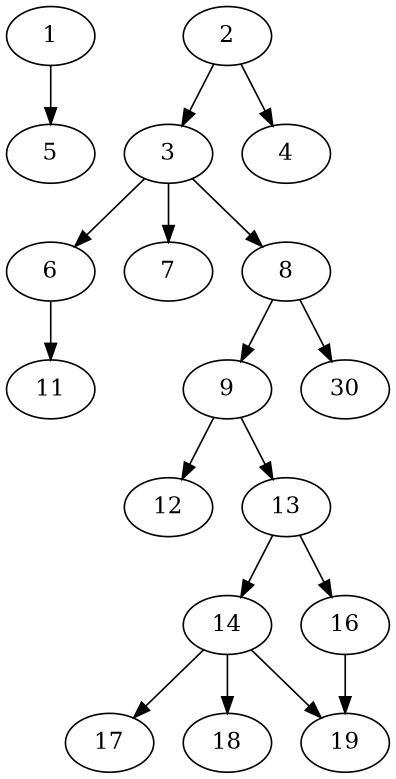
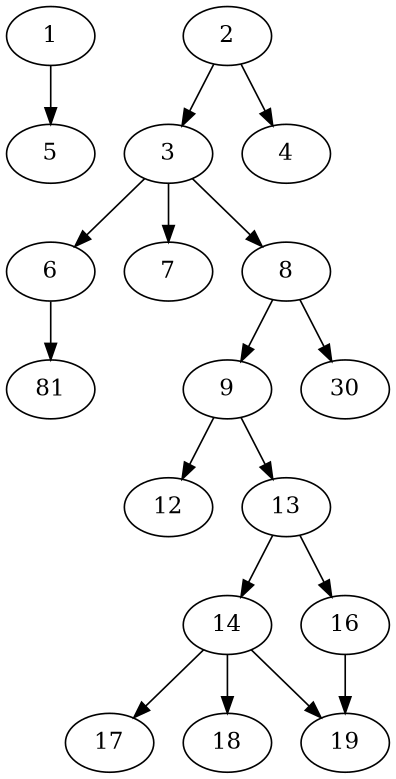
node "11": label "11" -> "81"
